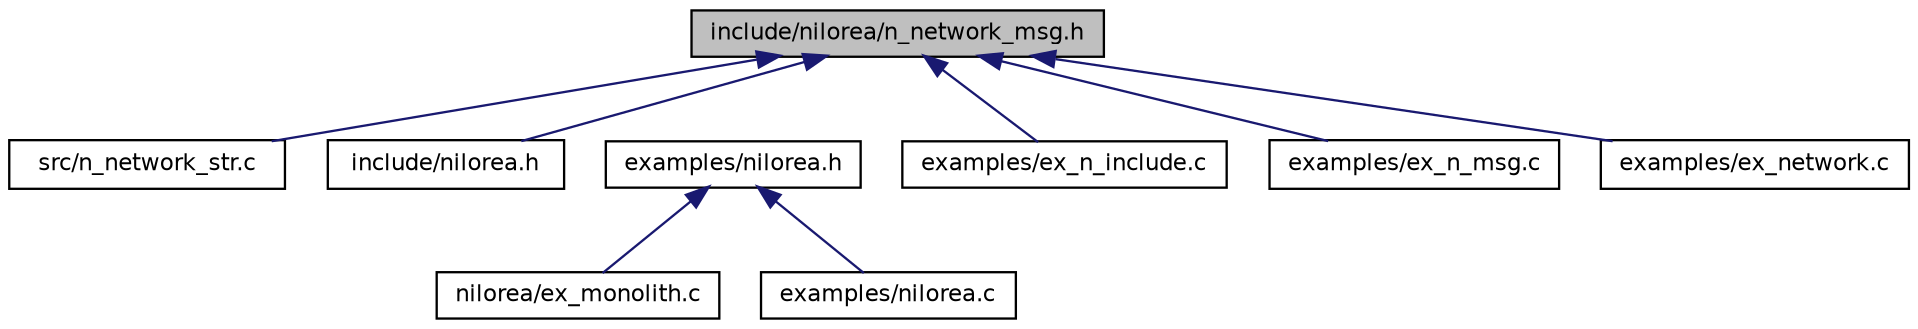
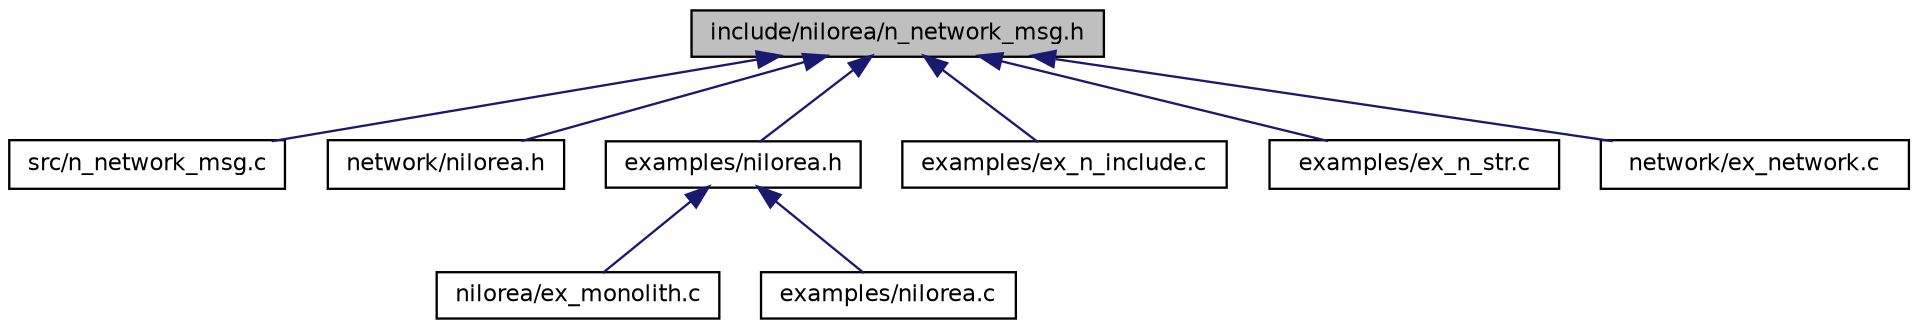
edge "examples/nilorea.h" -> "include/nilorea/n_network_msg.h": added
node "src/n_network_str.c": label "src/n_network_str.c" -> "src/n_network_msg.c"
node "include/nilorea.h": label "include/nilorea.h" -> "network/nilorea.h"
node "examples/ex_n_msg.c": label "examples/ex_n_msg.c" -> "examples/ex_n_str.c"
node "examples/ex_network.c": label "examples/ex_network.c" -> "network/ex_network.c"
